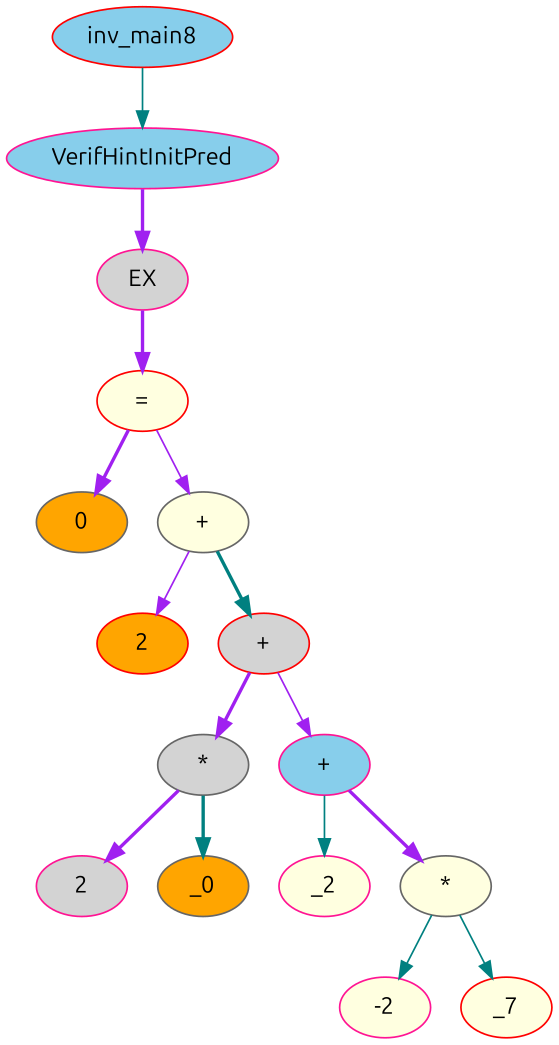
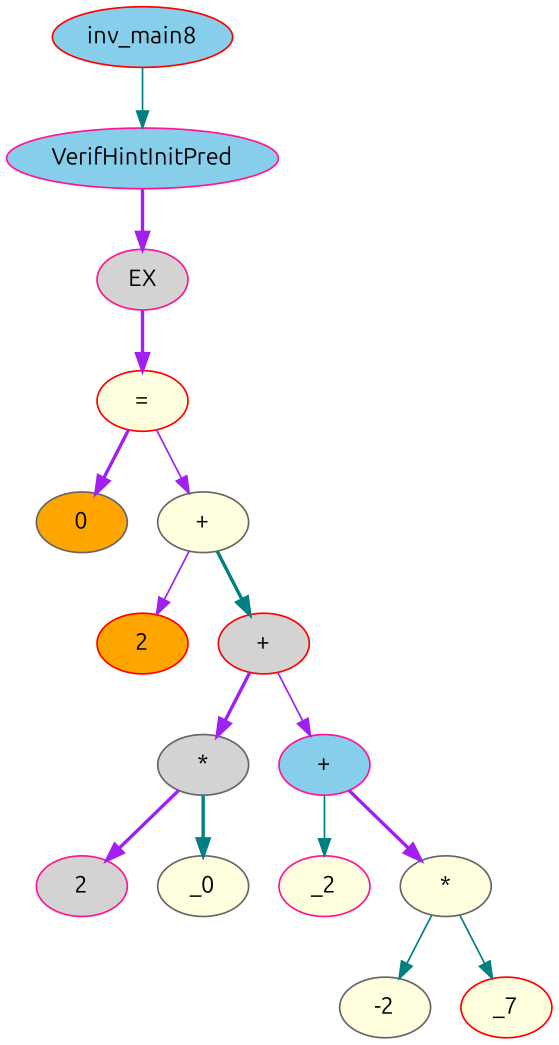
node "_0": fillcolor orange -> lightyellow
node "-2": color deeppink -> gray40
